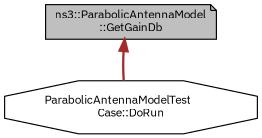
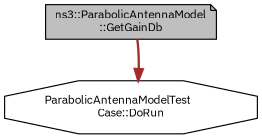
edge "ParabolicAntennaModelTest Case::DoRun" -> "ns3::ParabolicAntennaModel ::GetGainDb": reversed
